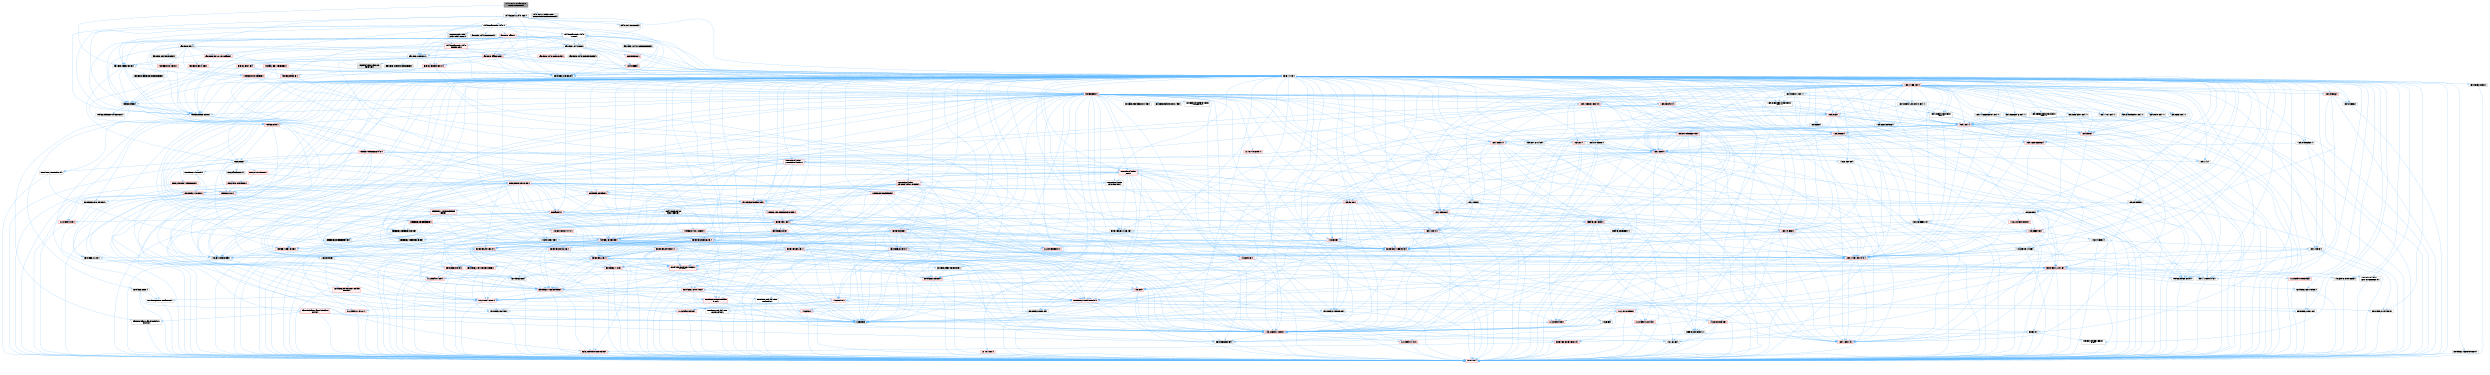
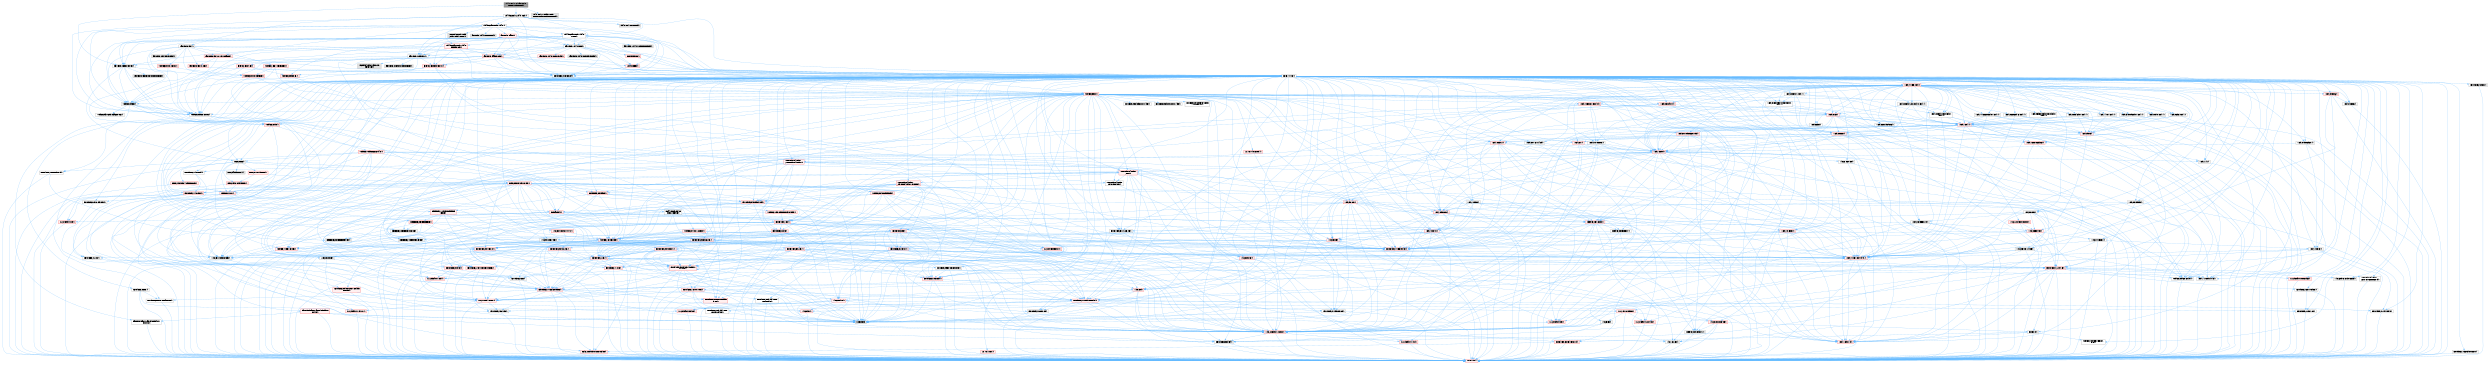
node "Net/Core/PushModel /PushModelMacros.h": label "Net/Core/PushModel /PushModelMacros.h" -> "Net/Tasks/PushModel /PushModelMacros.h"
node "UObject/ObjectCompileContext.h": label "UObject/ObjectCompileContext.h" -> "UObject/GameplayEffectTypes.h"
